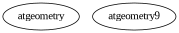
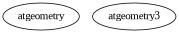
node "atgeometry9": label "atgeometry9" -> "atgeometry3"
